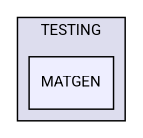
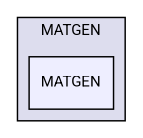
cluster "TESTING": label "TESTING" -> "MATGEN"
